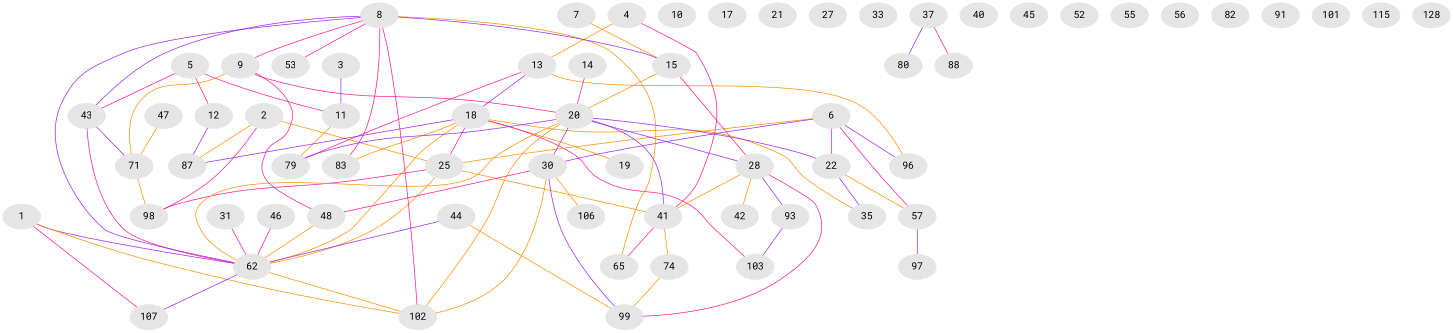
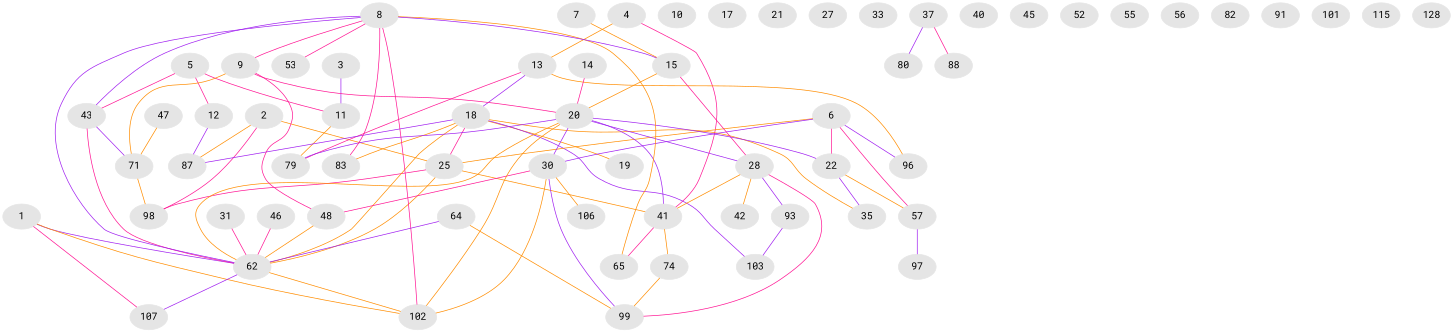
edge "18" -- "103": color deeppink -> purple
node "44": label "44" -> "64"
